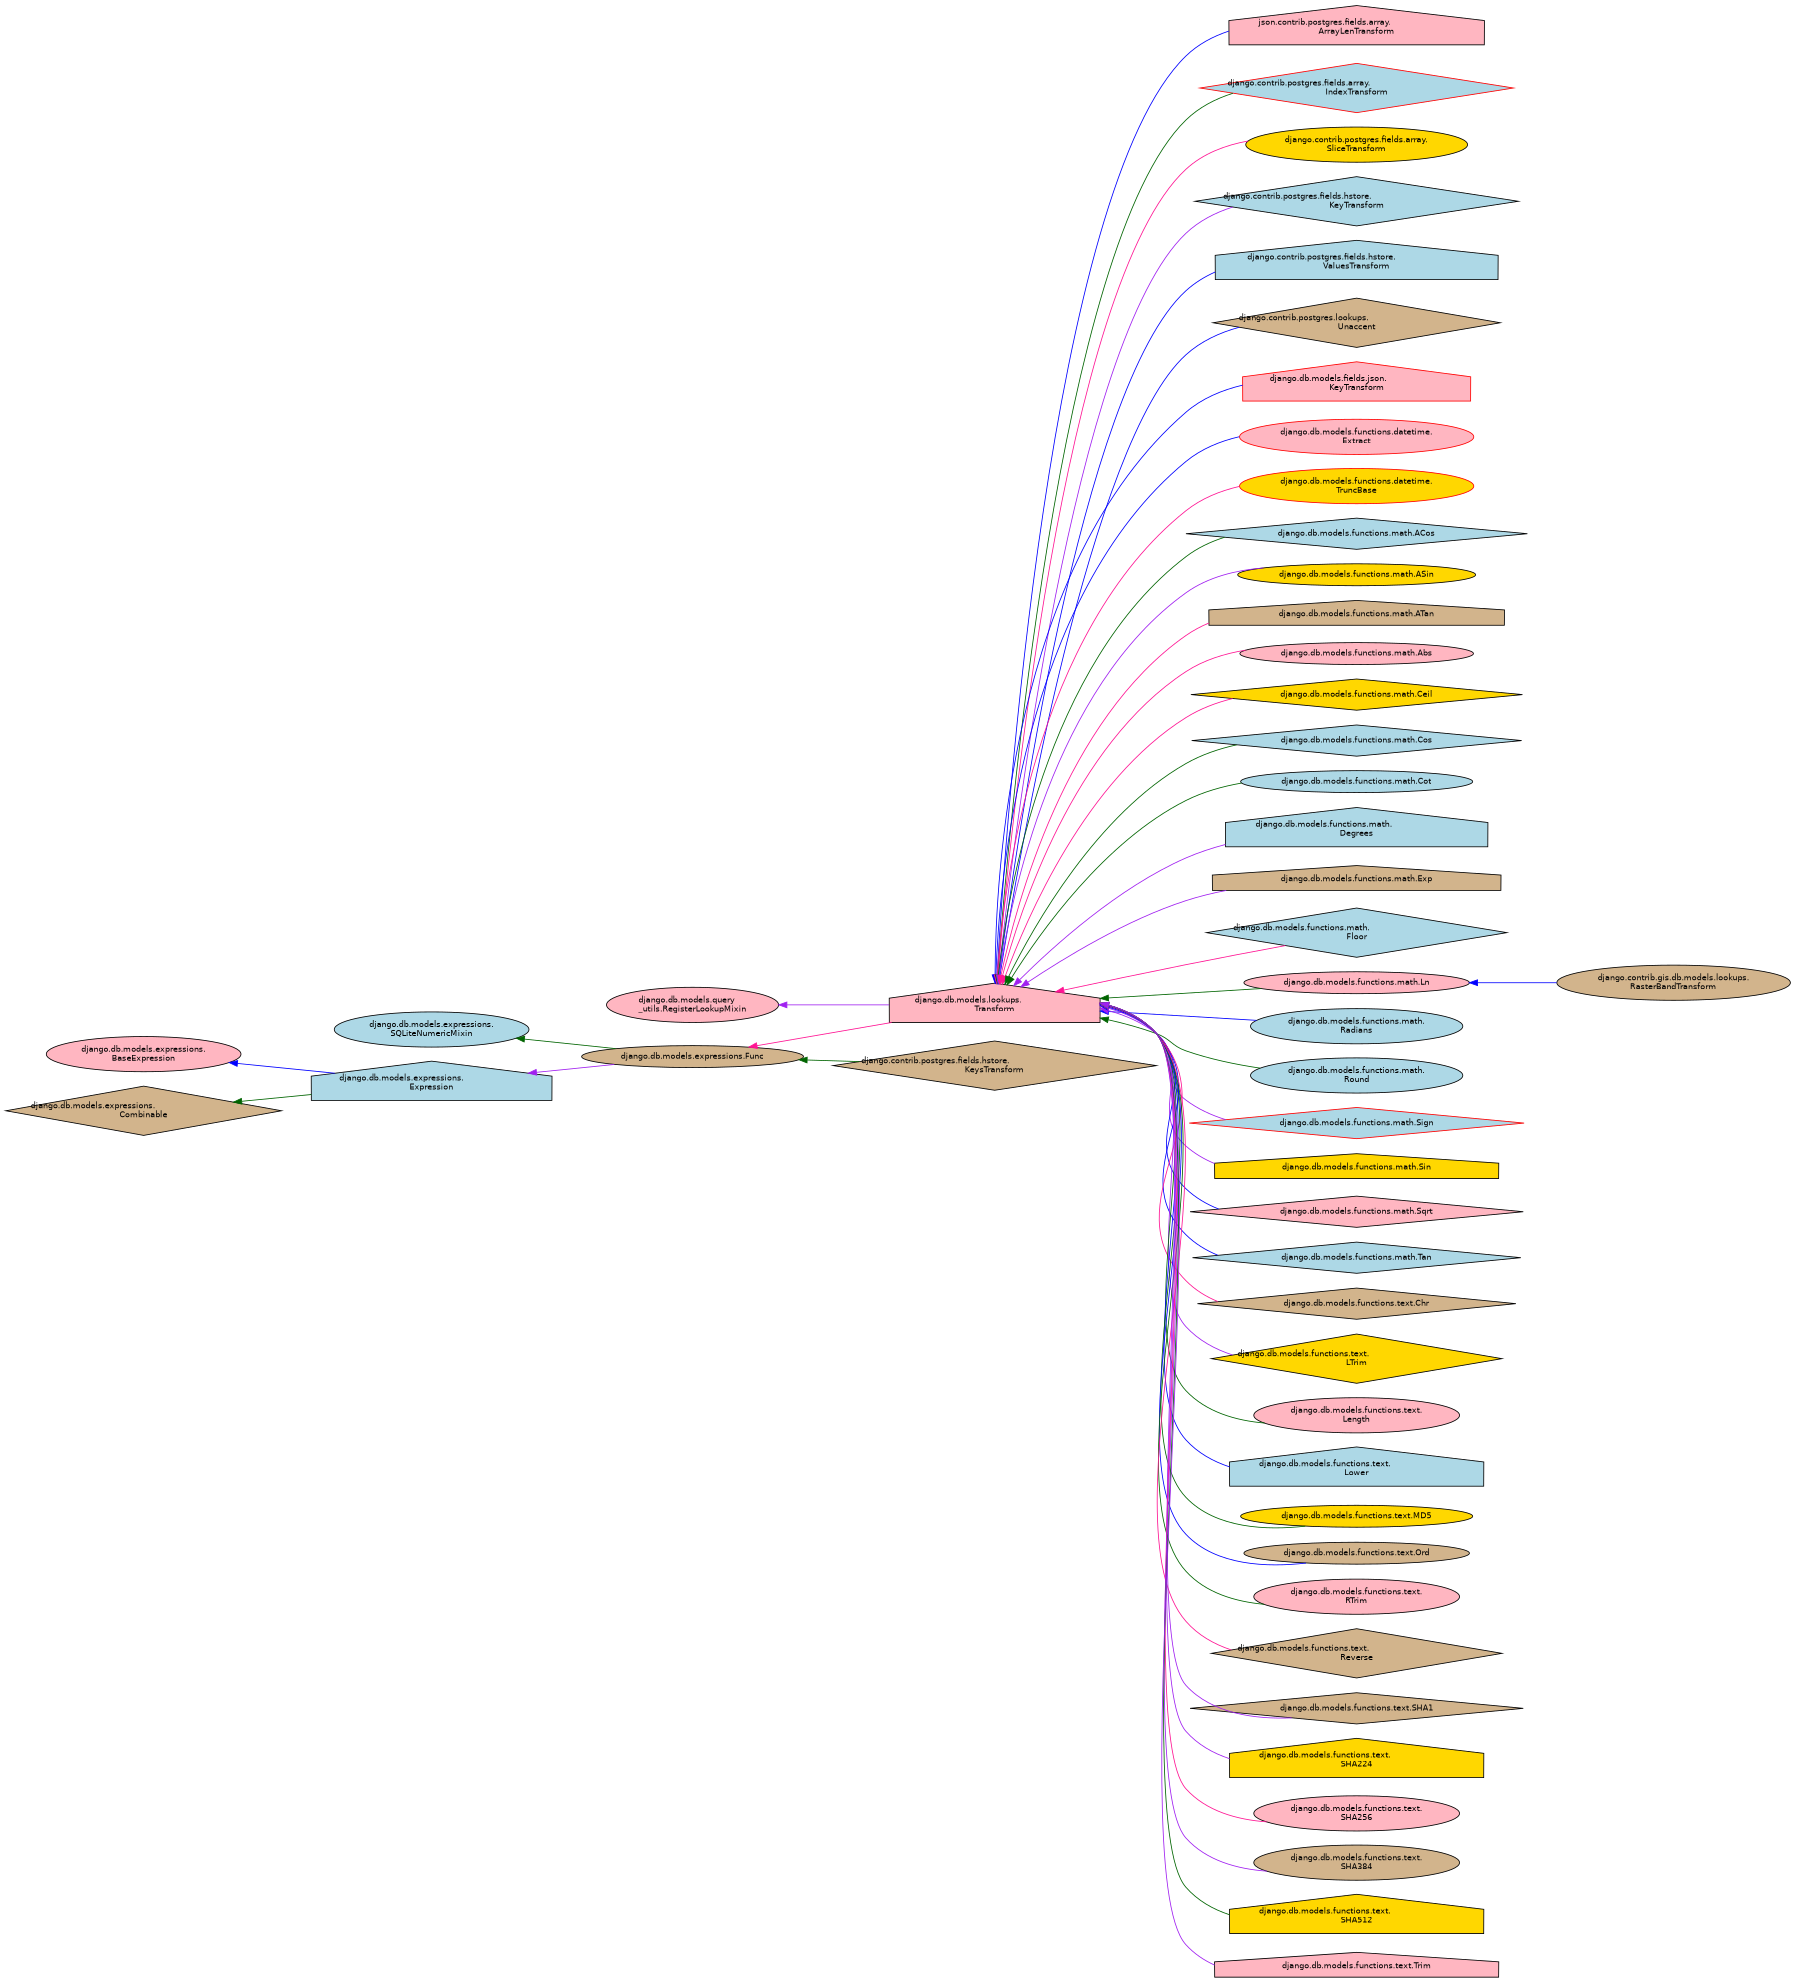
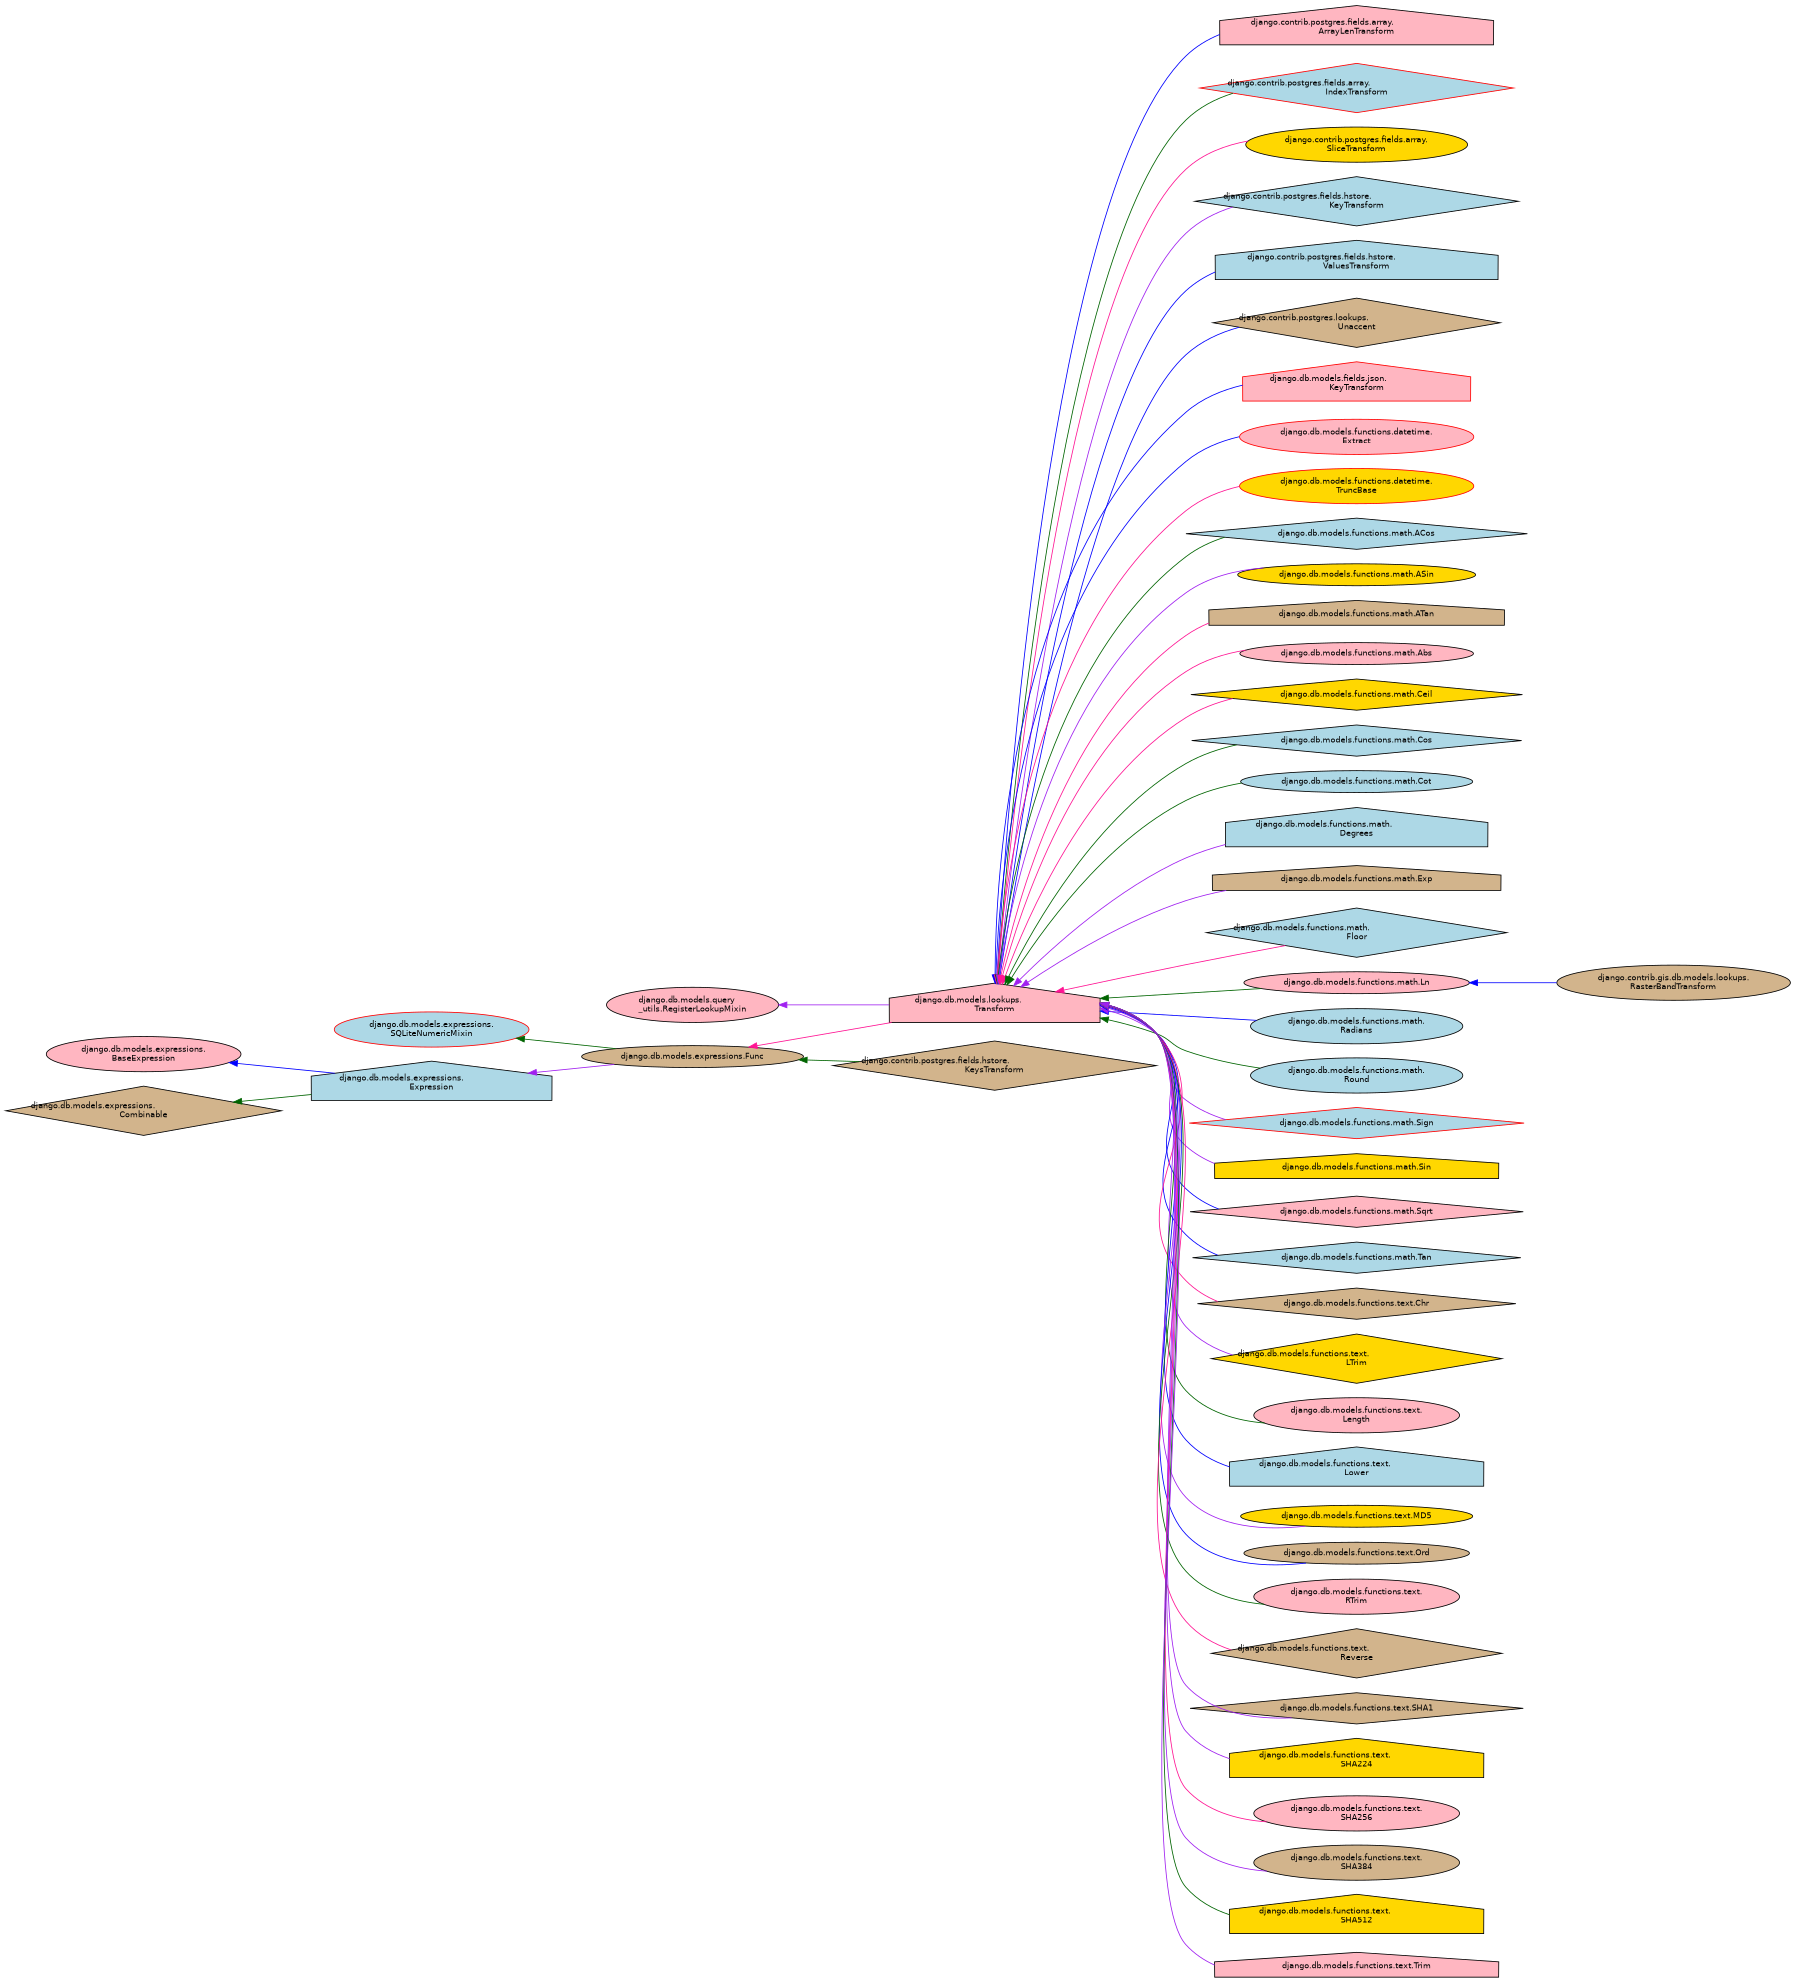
node "json.contrib.postgres.fields.array. ArrayLenTransform": label "json.contrib.postgres.fields.array. ArrayLenTransform" -> "django.contrib.postgres.fields.array. ArrayLenTransform"
node "django.db.models.expressions. SQLiteNumericMixin": color black -> red
edge "django.db.models.functions.text.MD5" -> "django.db.models.lookups. Transform": color darkgreen -> purple
